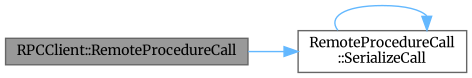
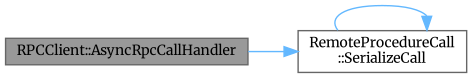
node "RPCClient::RemoteProcedureCall": label "RPCClient::RemoteProcedureCall" -> "RPCClient::AsyncRpcCallHandler"
